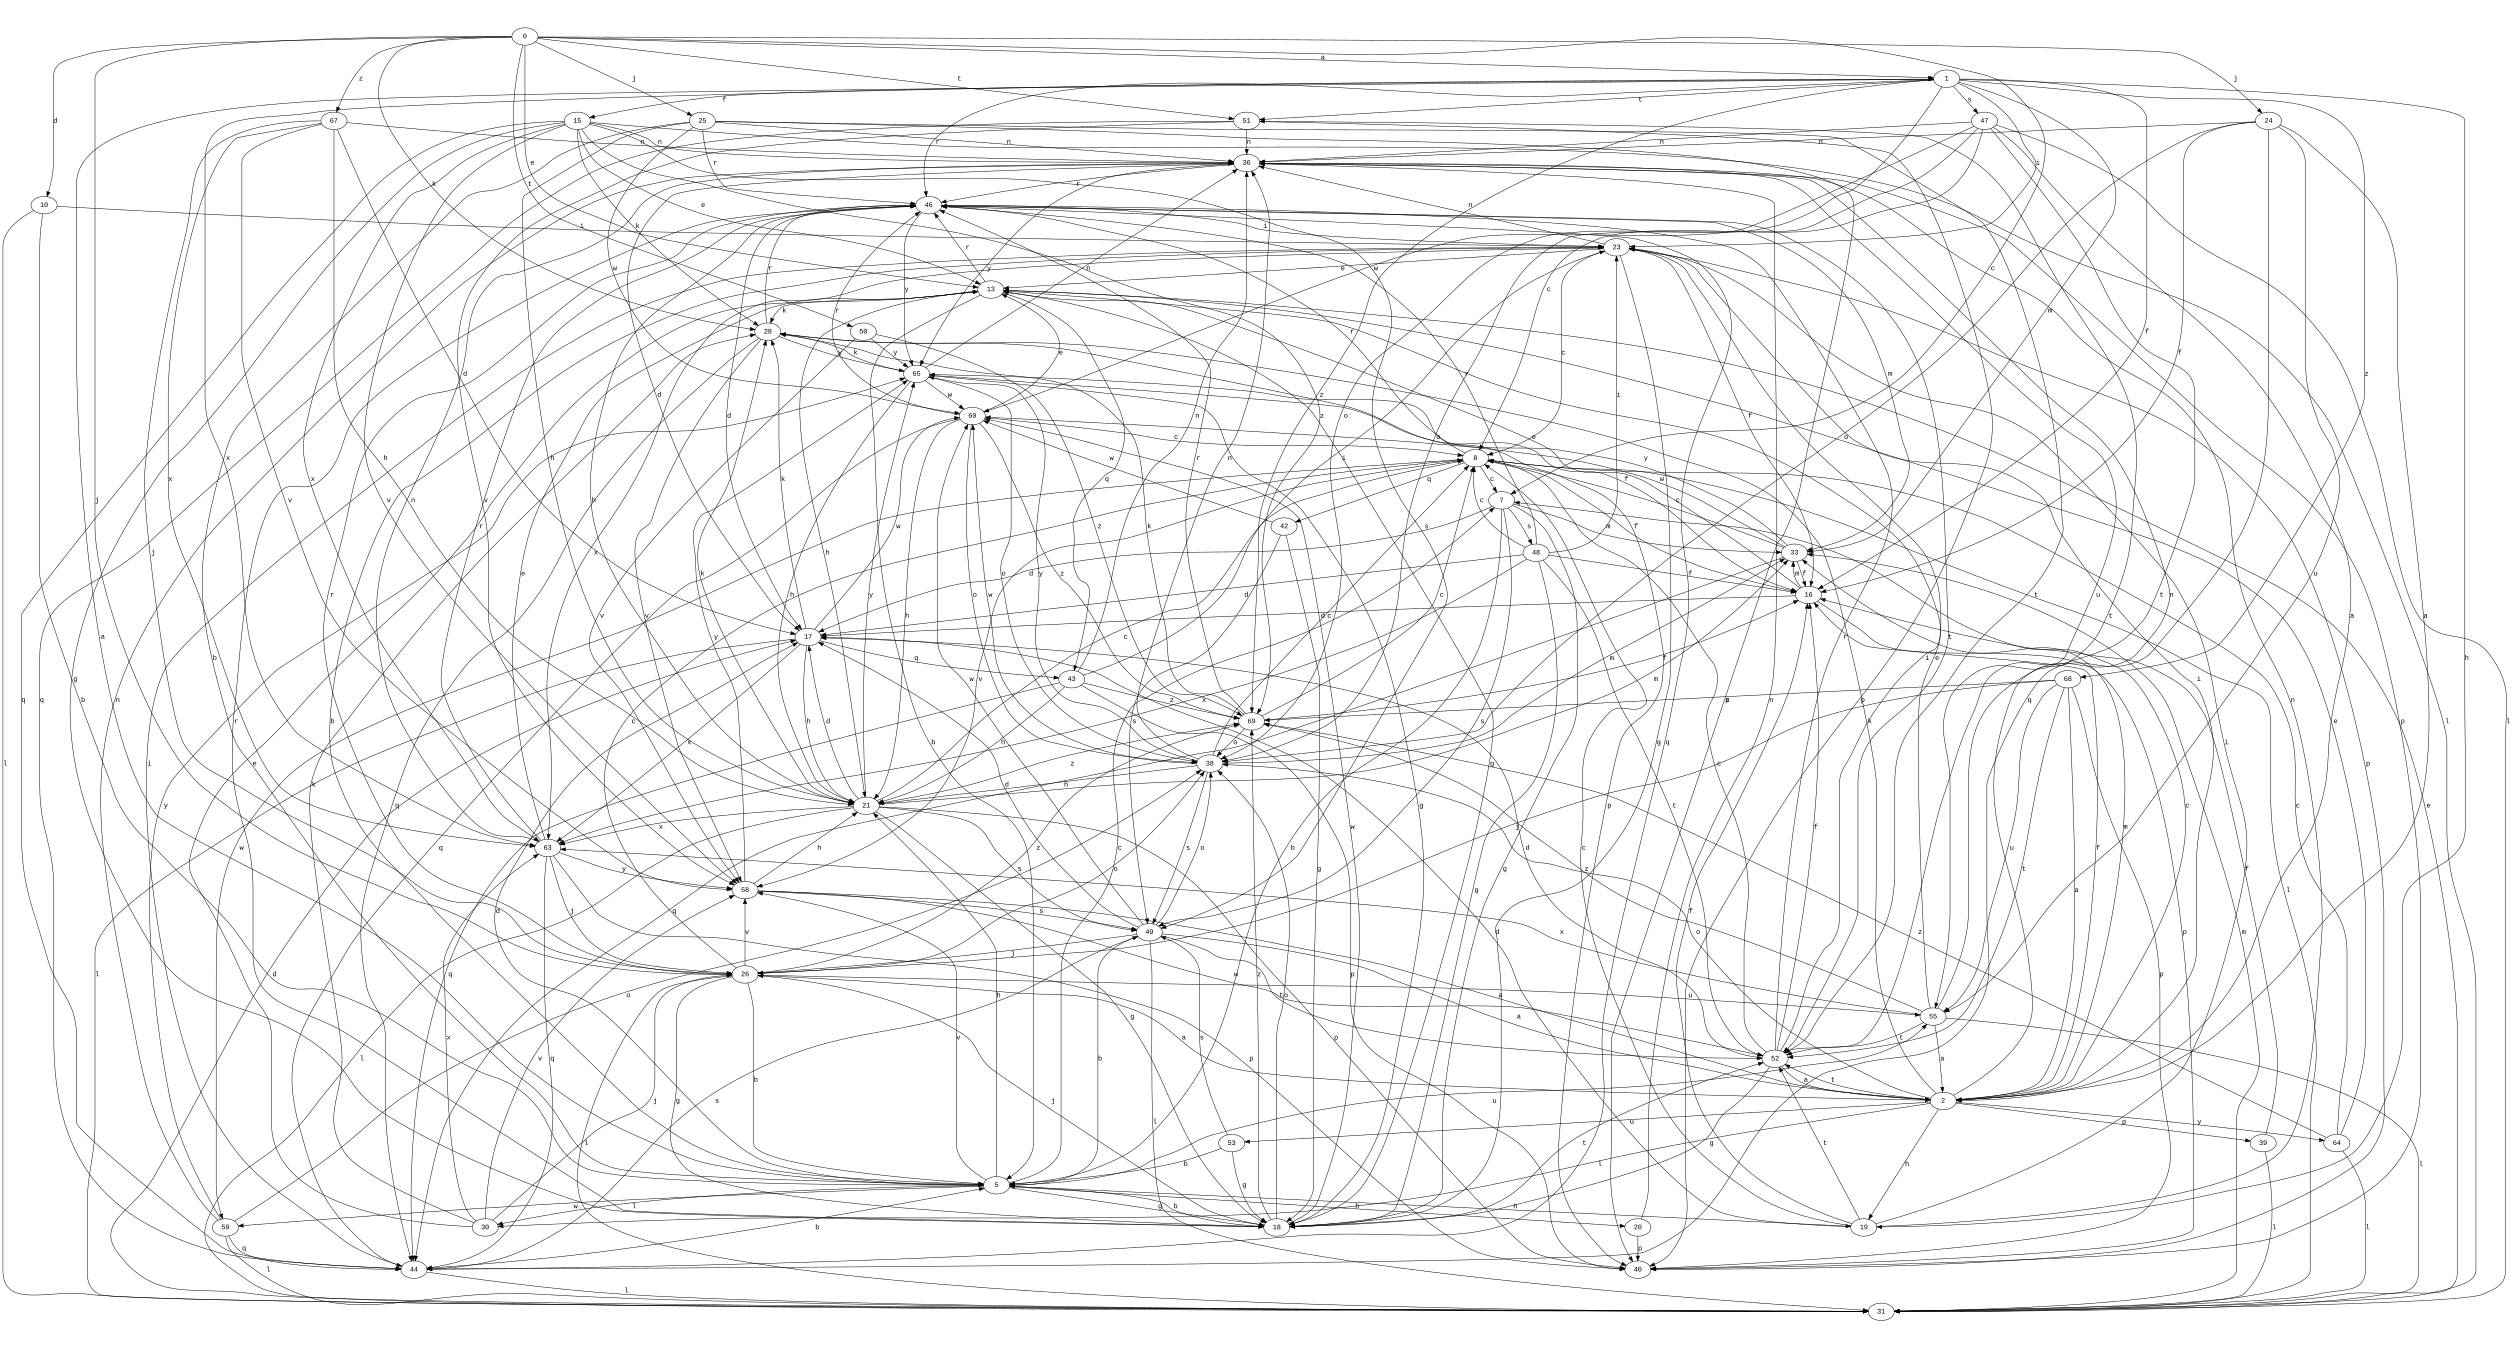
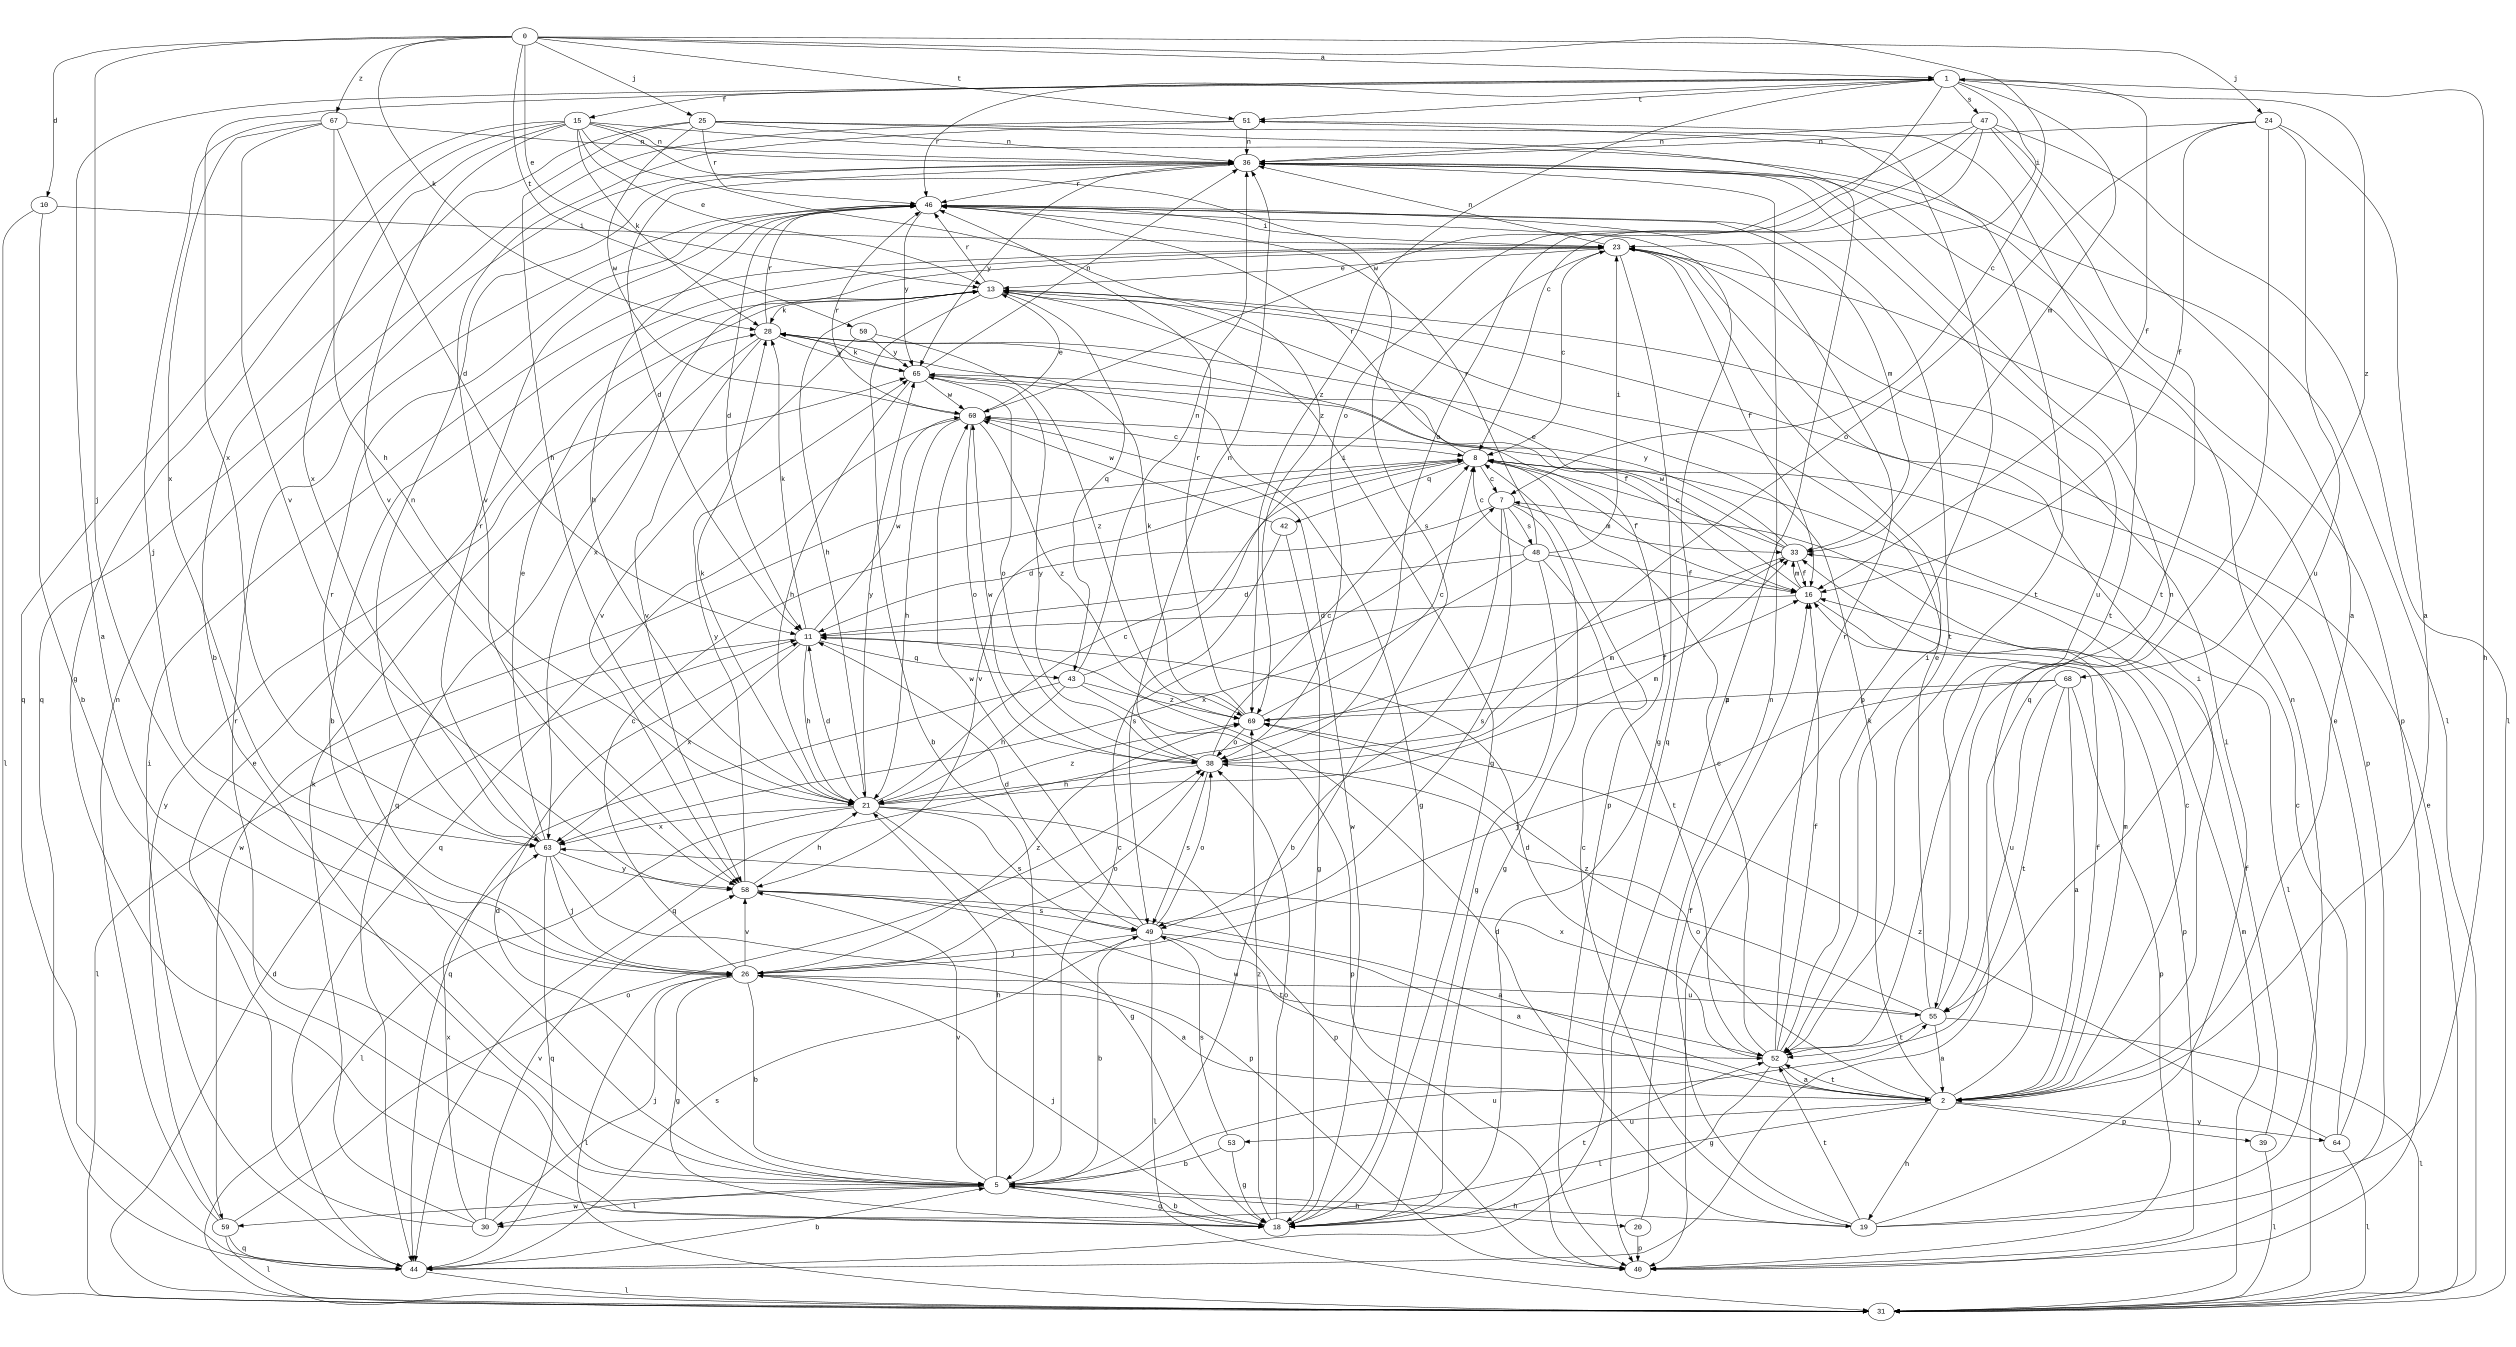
node "17": label "17" -> "11"
edge "1" -> "19": reversed
